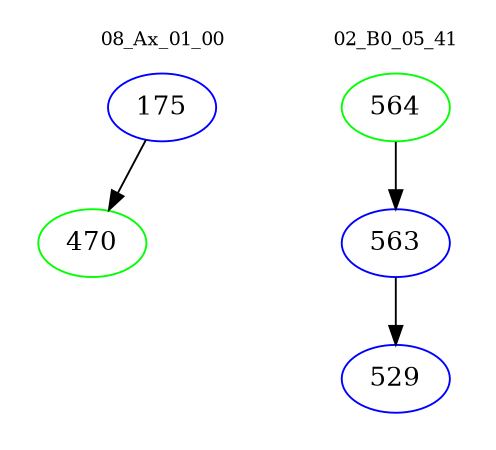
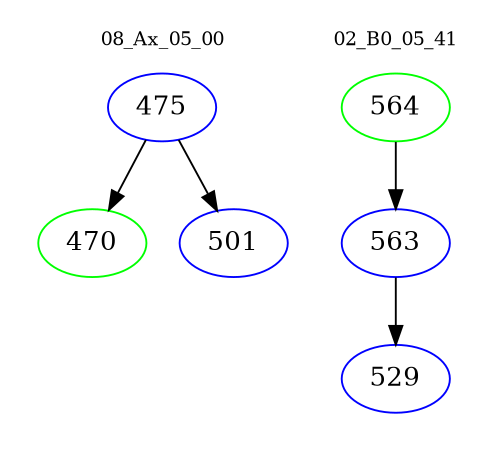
cluster "08_Ax_01_00": label "08_Ax_01_00" -> "08_Ax_05_00"
node "175": label "175" -> "475"
node "501": added
